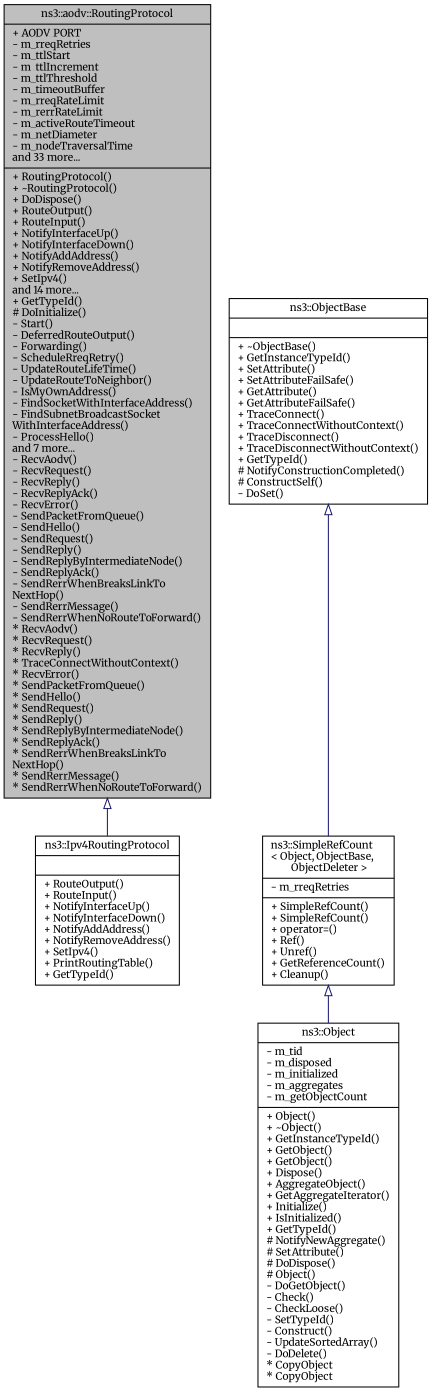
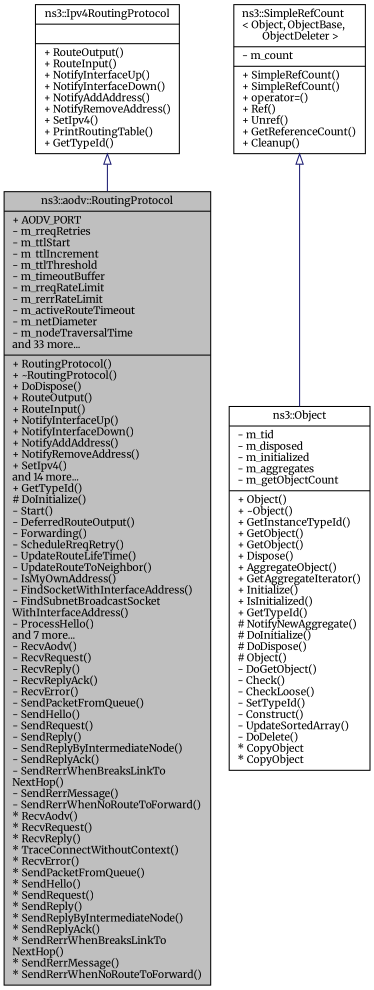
node "ns3::ObjectBase": removed
edge "ns3::Ipv4RoutingProtocol" -> "ns3::aodv::RoutingProtocol": reversed
node "ns3::SimpleRefCount": text "- m_rreqRetries" -> "- m_count"
node "ns3::Object": text "# SetAttribute()" -> "# DoInitialize()"
